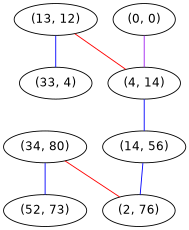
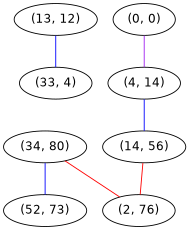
edge "(13, 12)" -- "(4, 14)": removed
edge "(14, 56)" -- "(2, 76)": color blue -> red
